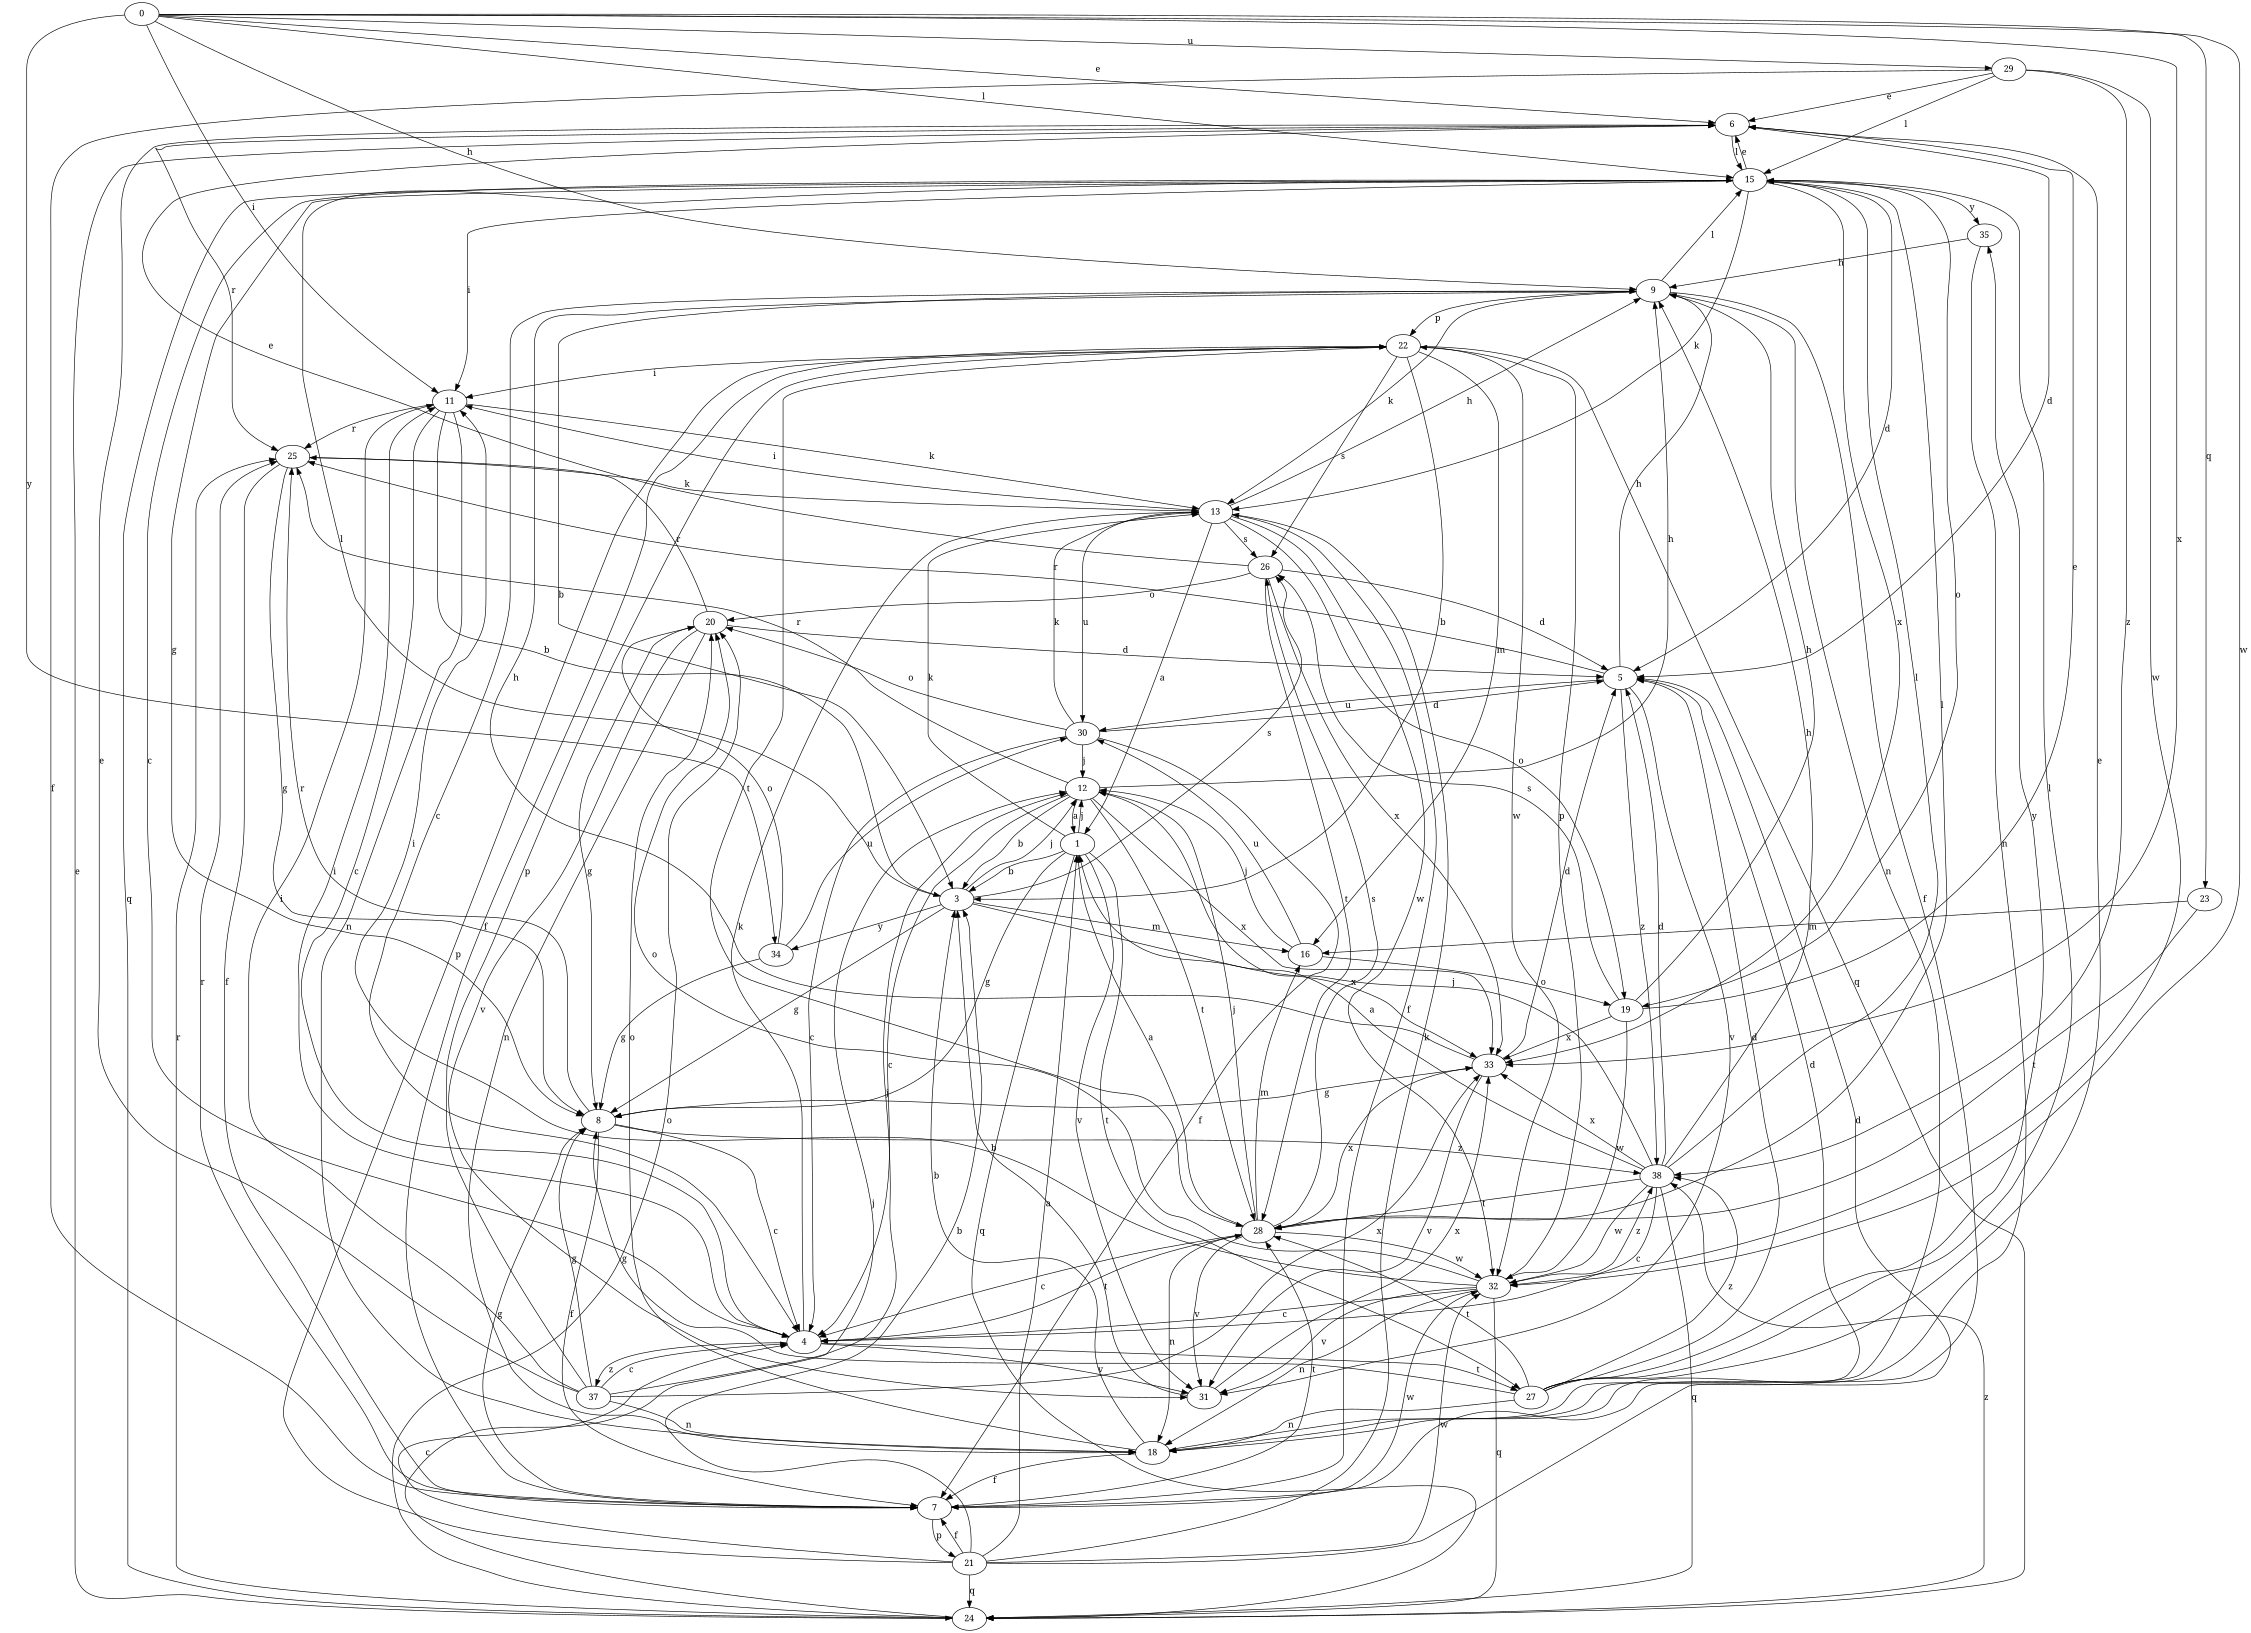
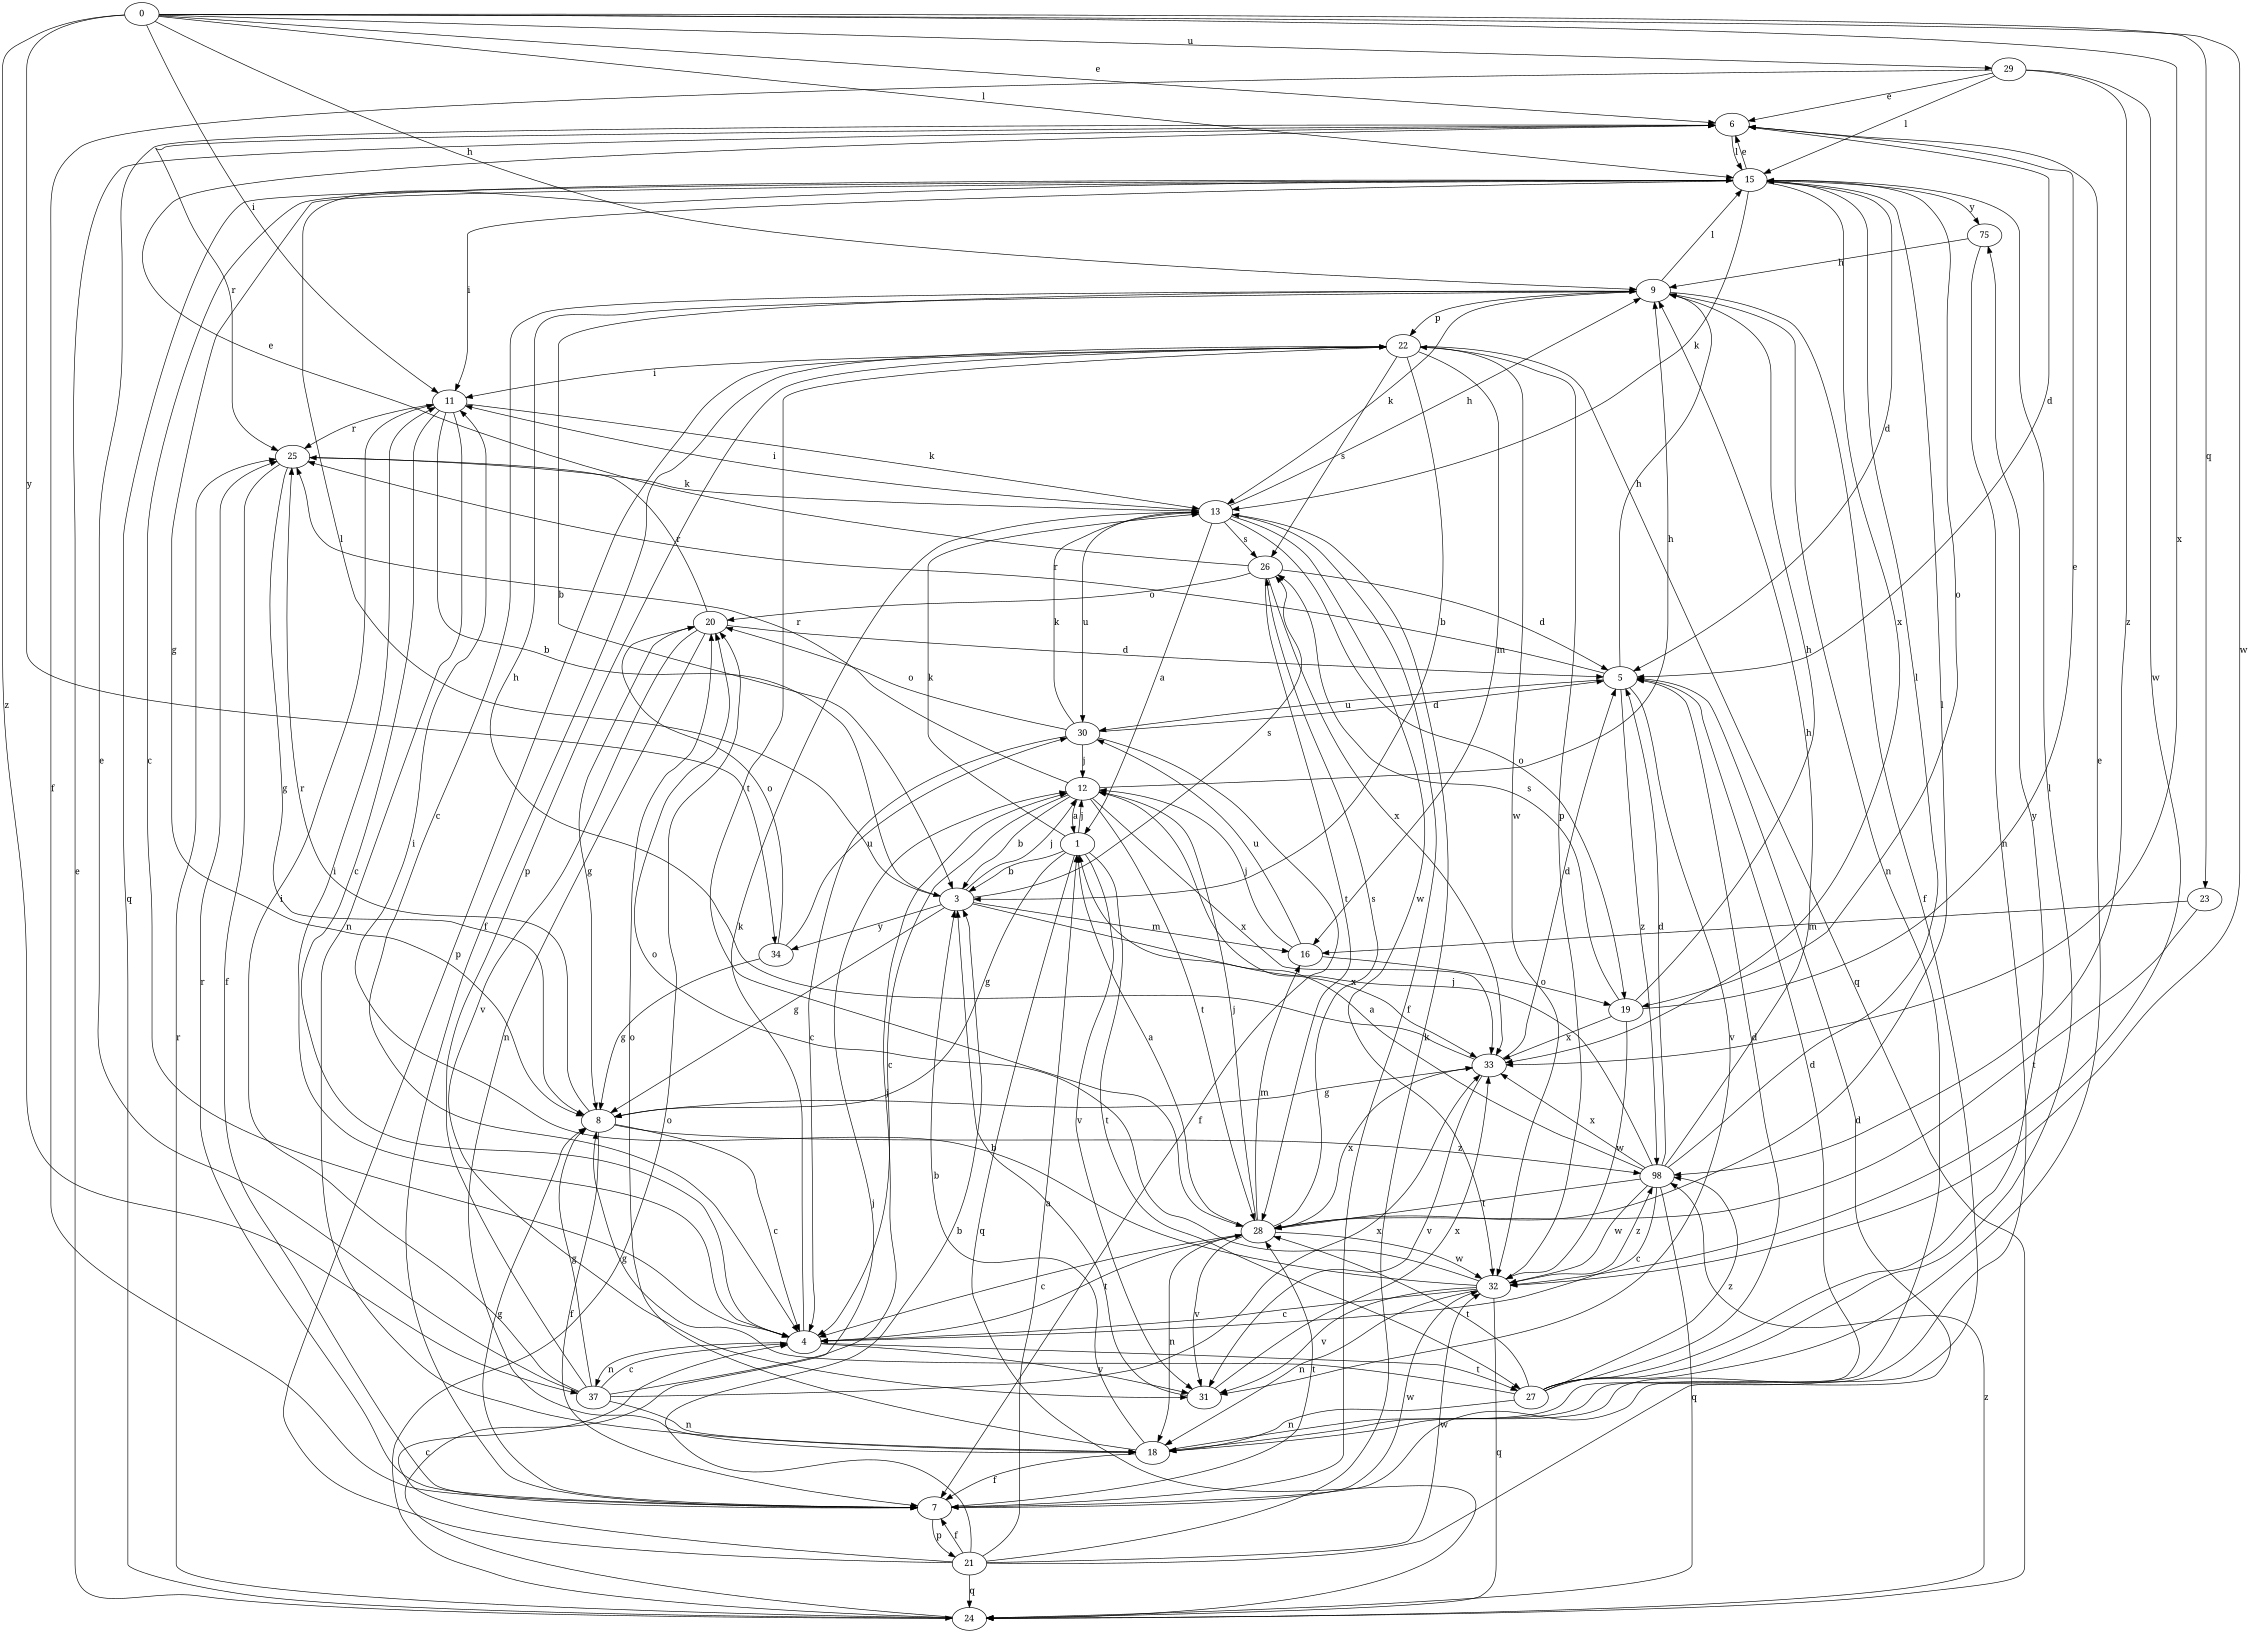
node "35": label "35" -> "75"
edge "0" -> "37": added, label "z"
node "38": label "38" -> "98"
edge "4" -> "37": label "z" -> "n"
